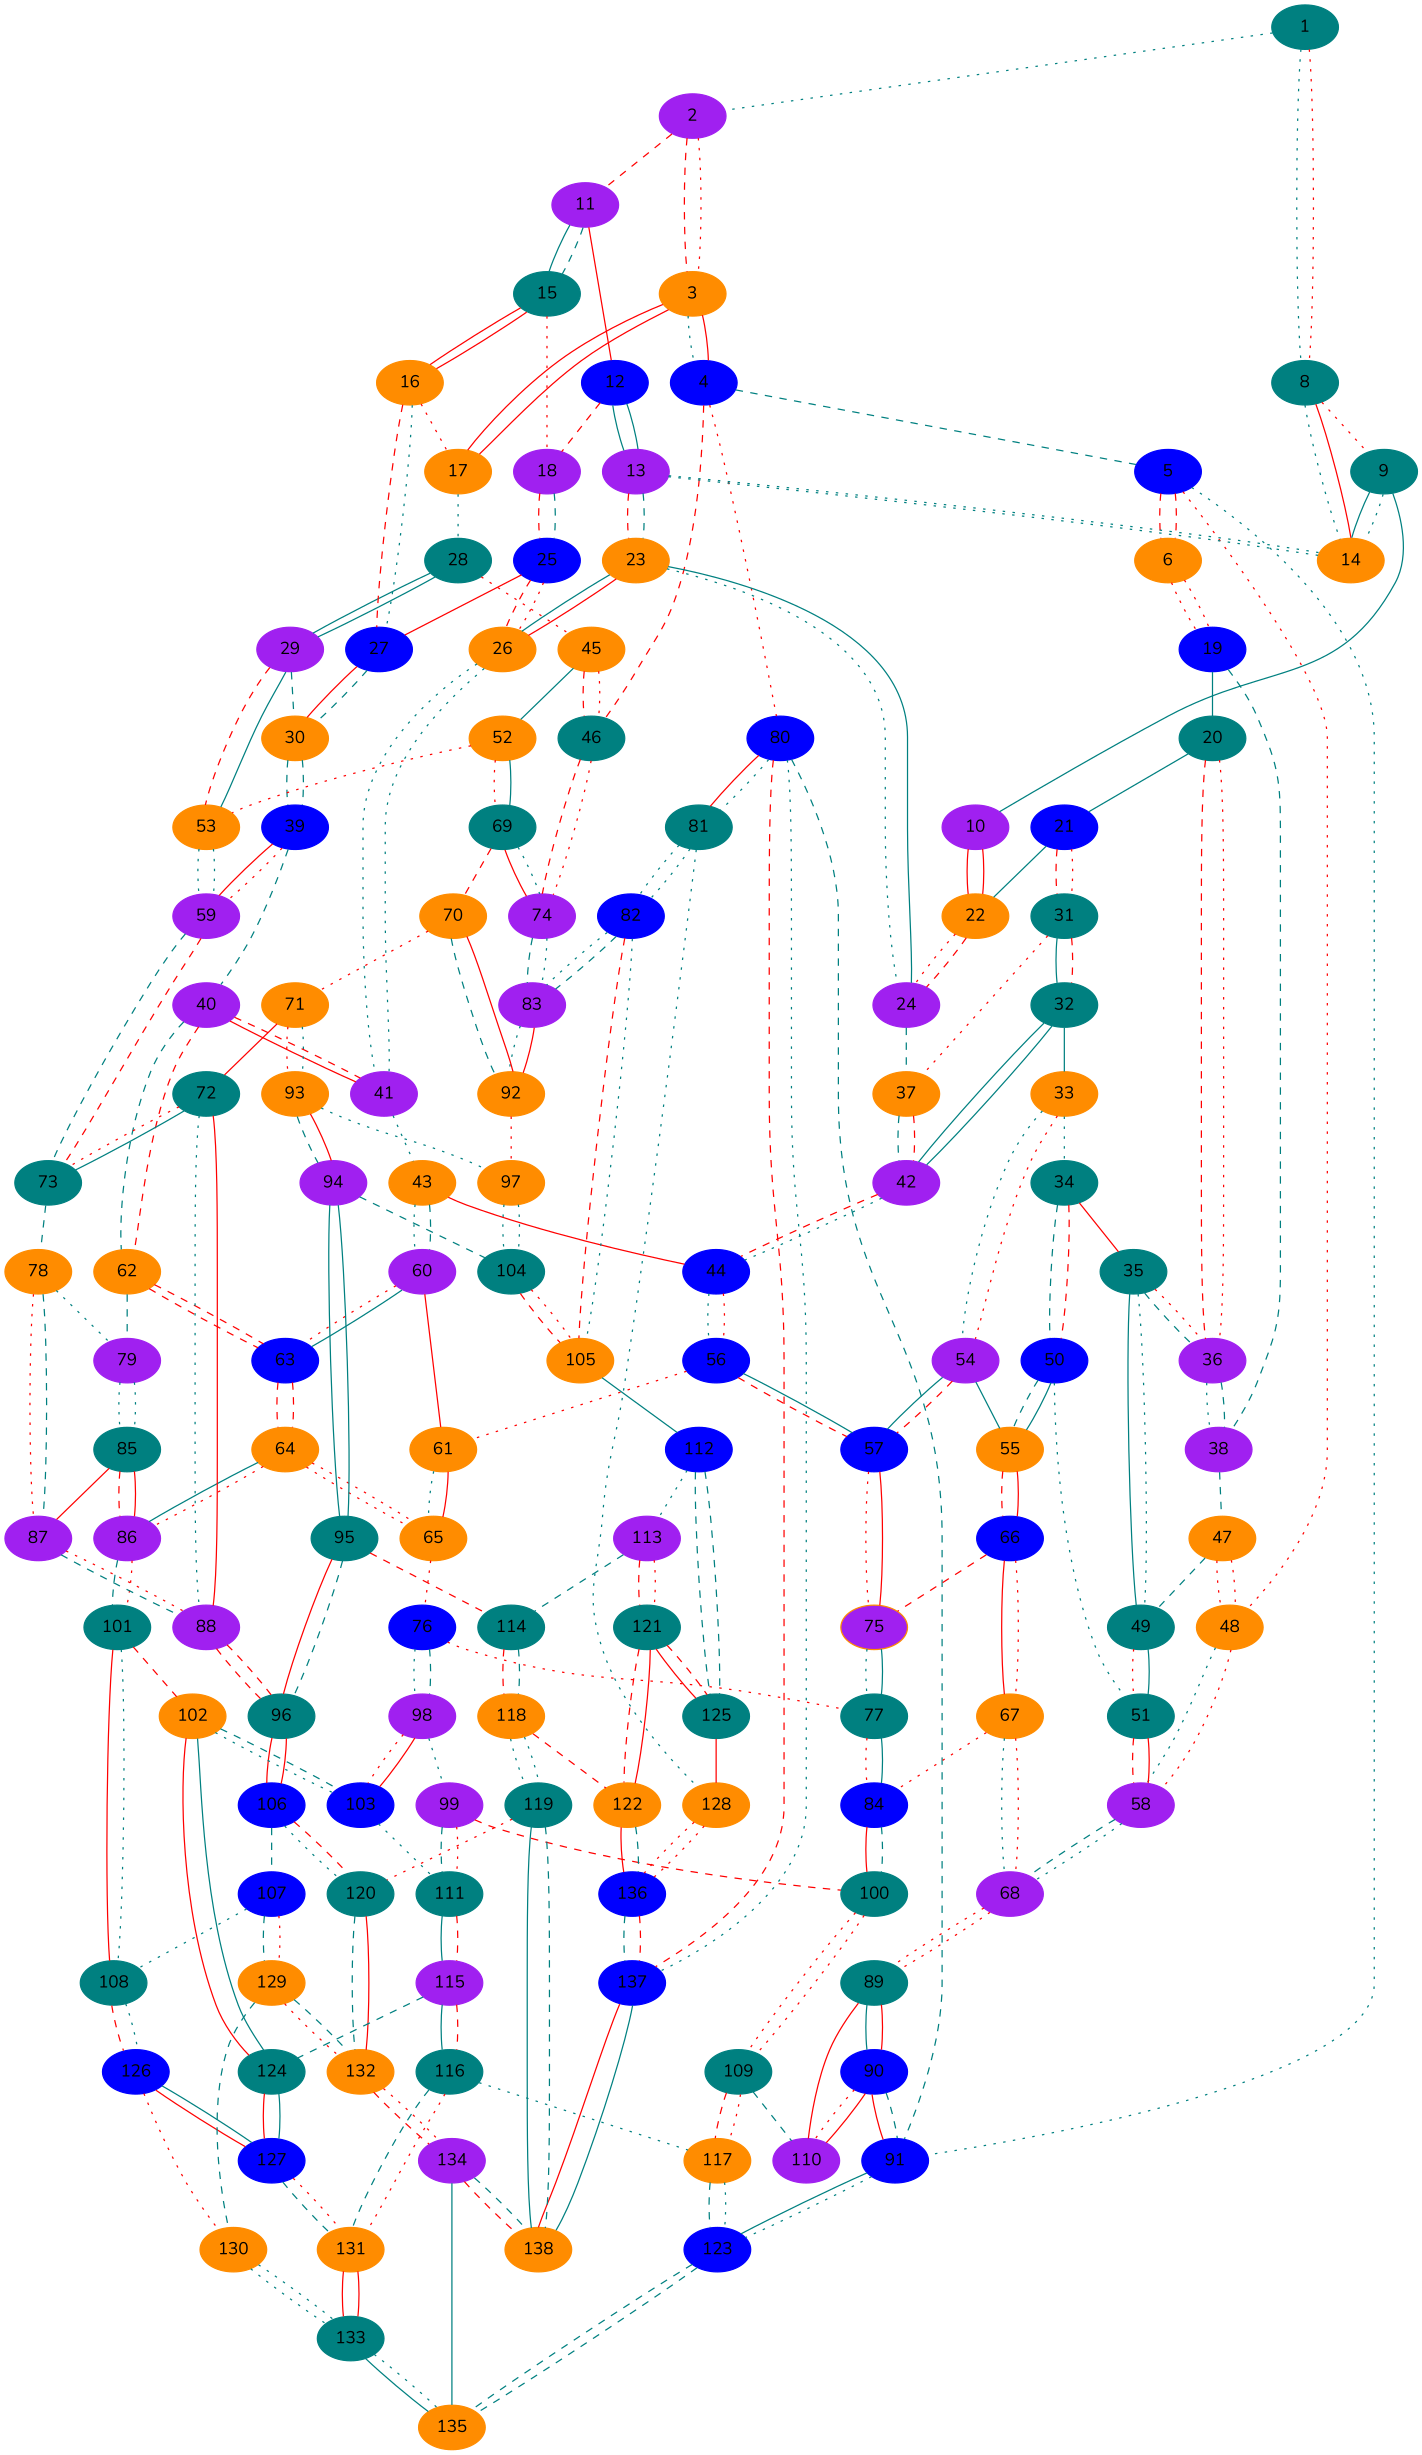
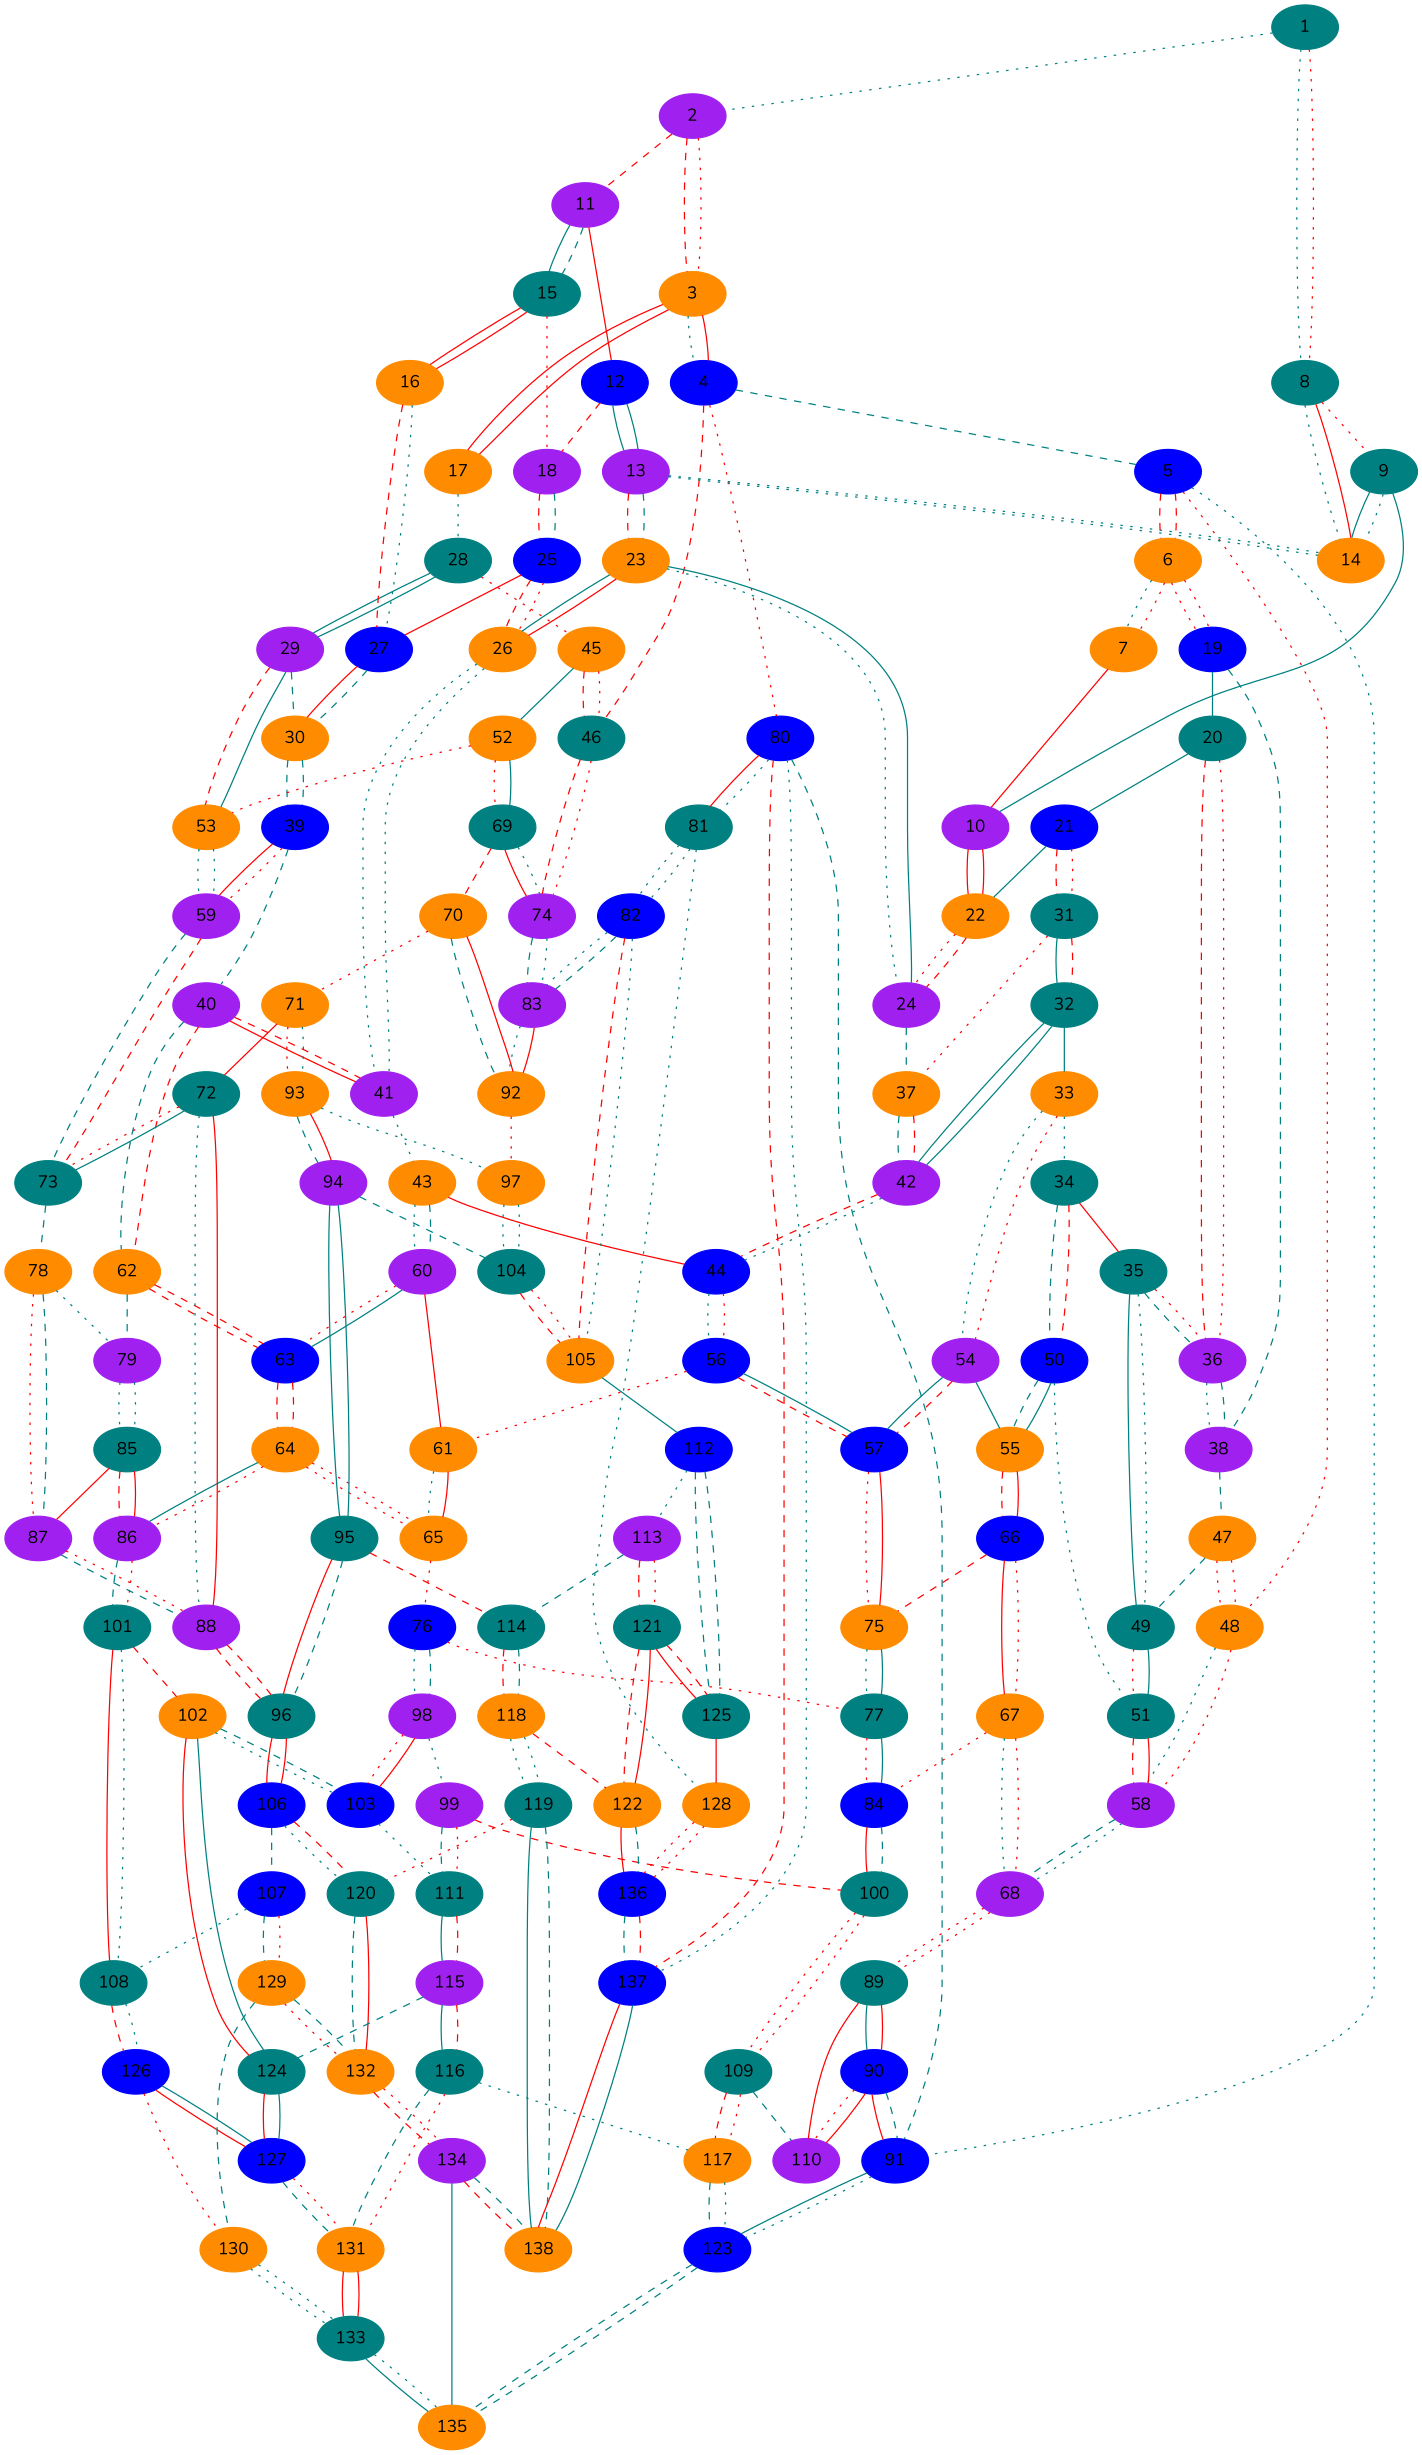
edge "16" -- "17": removed
node "7": added
node "75": fillcolor purple -> darkorange
